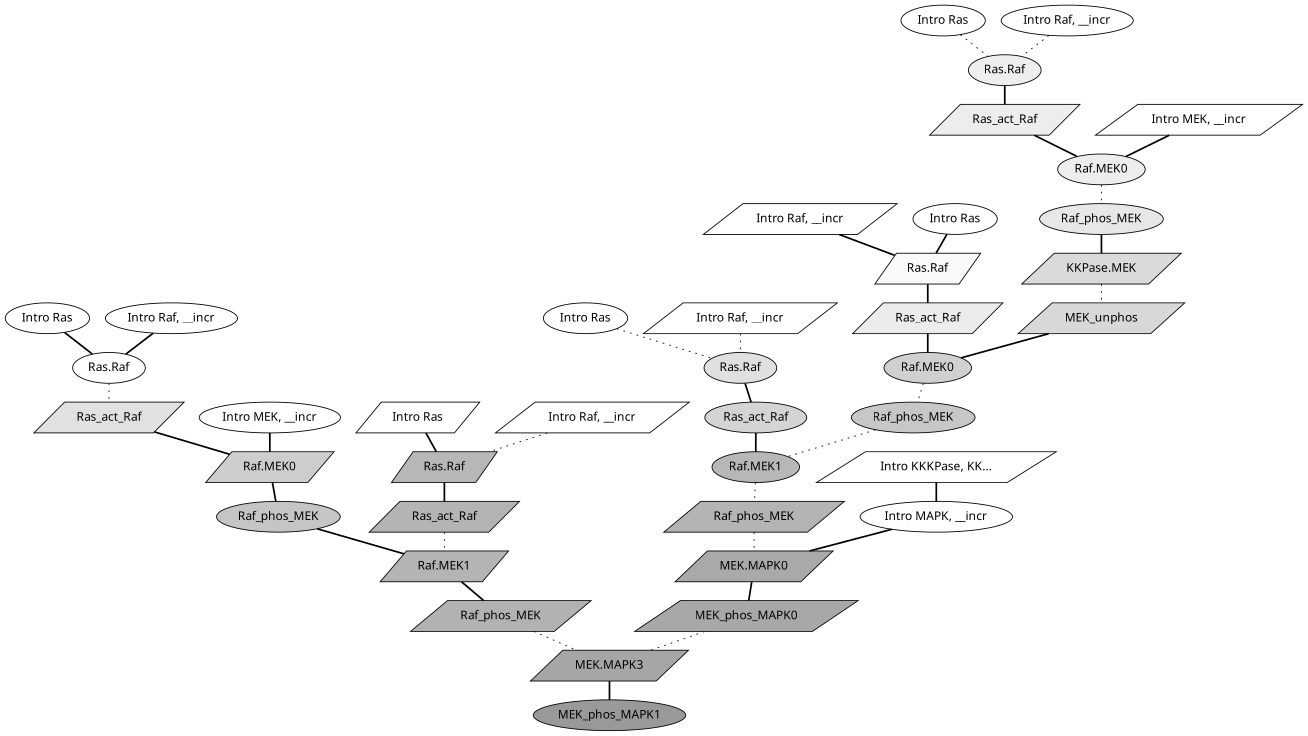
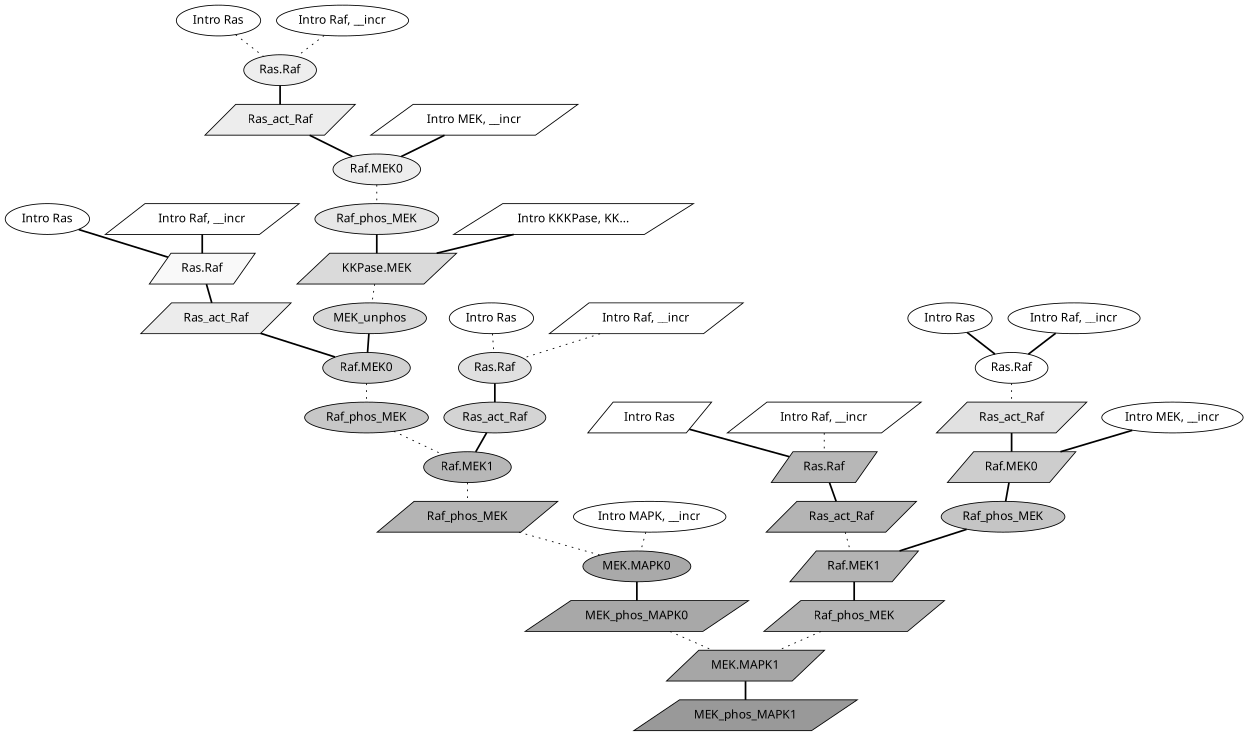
node "MEK_unphos": shape parallelogram -> ellipse
edge "Intro KKKPase, KK..." -- "Intro MAPK, __incr": now "Intro KKKPase, KK..." -- "KKPase.MEK"
edge "Intro MAPK, __incr" -- "MEK.MAPK0": style bold -> dotted
node "MEK.MAPK0": shape parallelogram -> ellipse
node "MEK.MAPK3": label "MEK.MAPK3" -> "MEK.MAPK1"
node "MEK_phos_MAPK1": shape ellipse -> parallelogram
